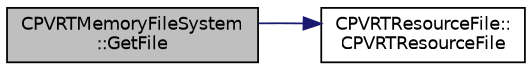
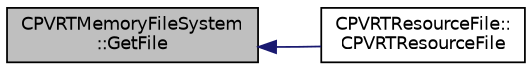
edge "CPVRTMemoryFileSystem ::GetFile" -> "CPVRTResourceFile:: CPVRTResourceFile": reversed
